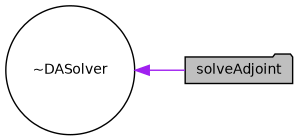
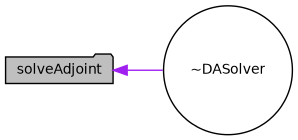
edge "solveAdjoint" -> "~DASolver": reversed
